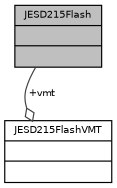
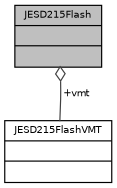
edge "JESD215Flash" -> "JESD215FlashVMT": reversed
